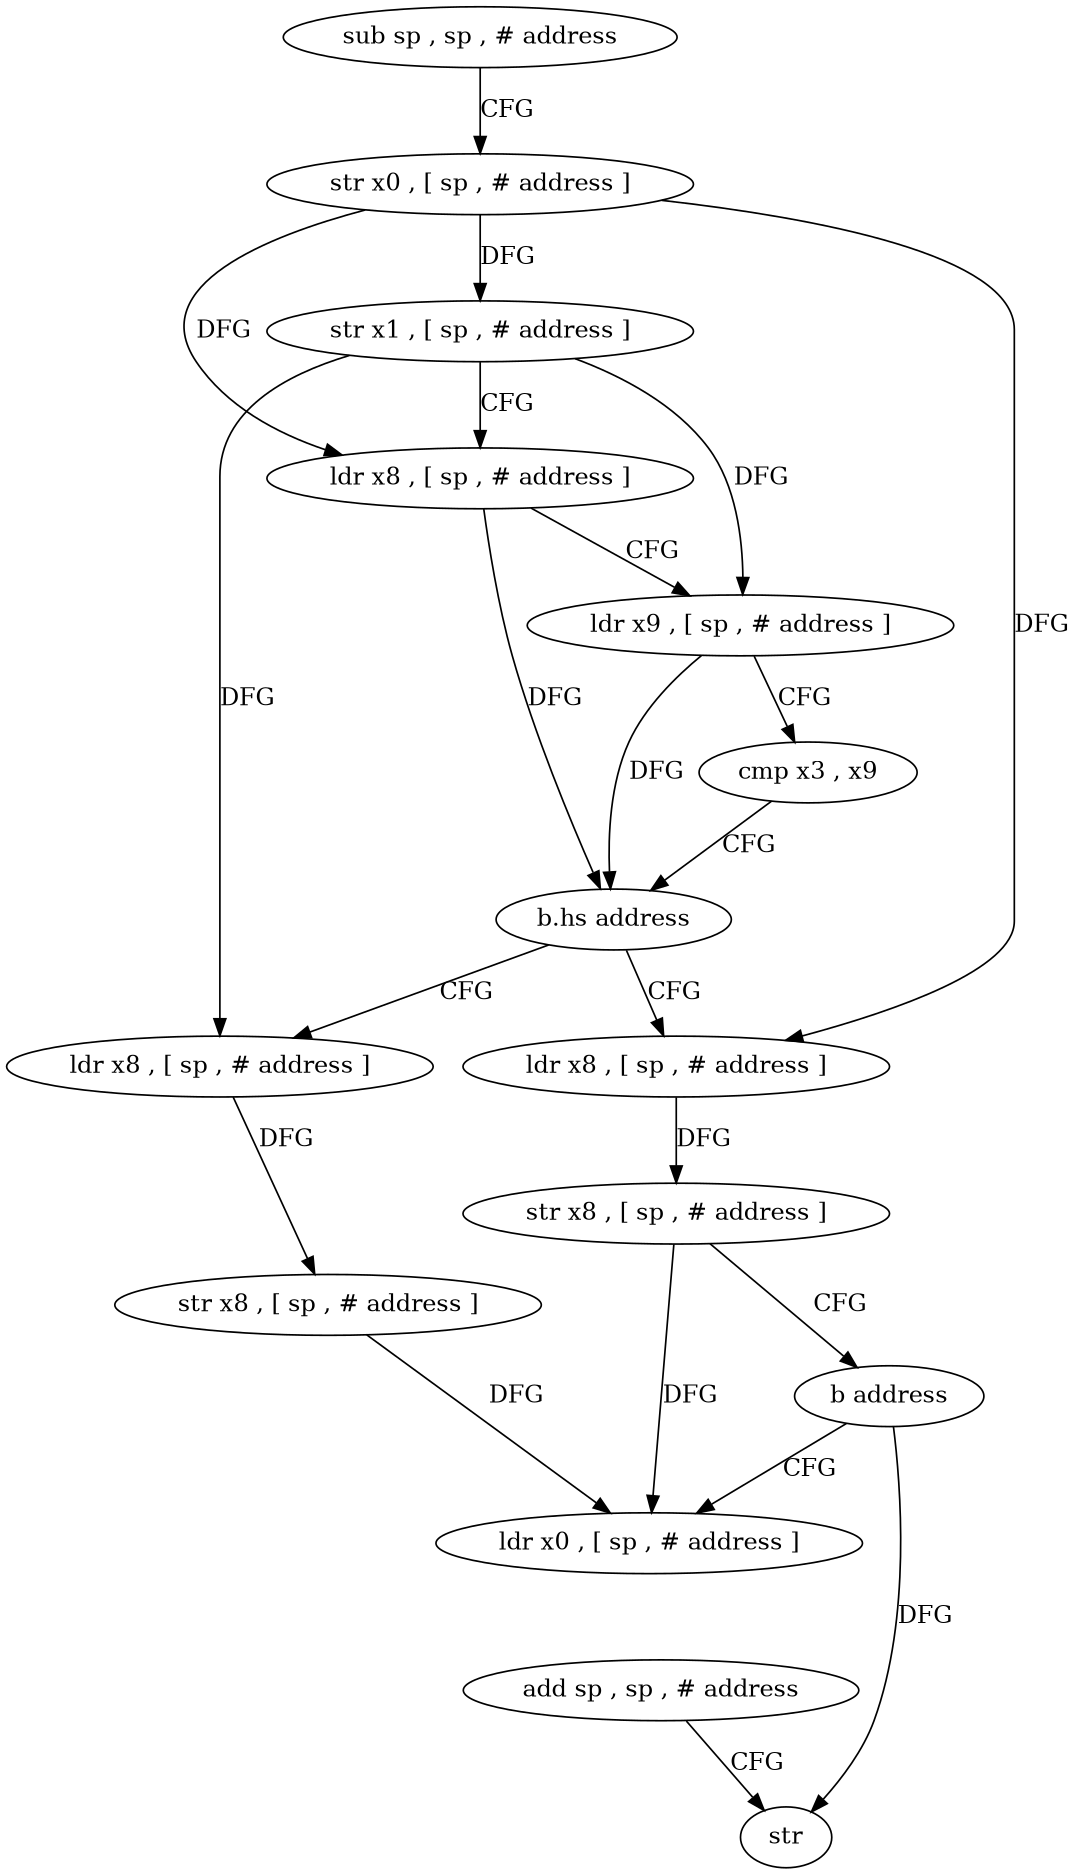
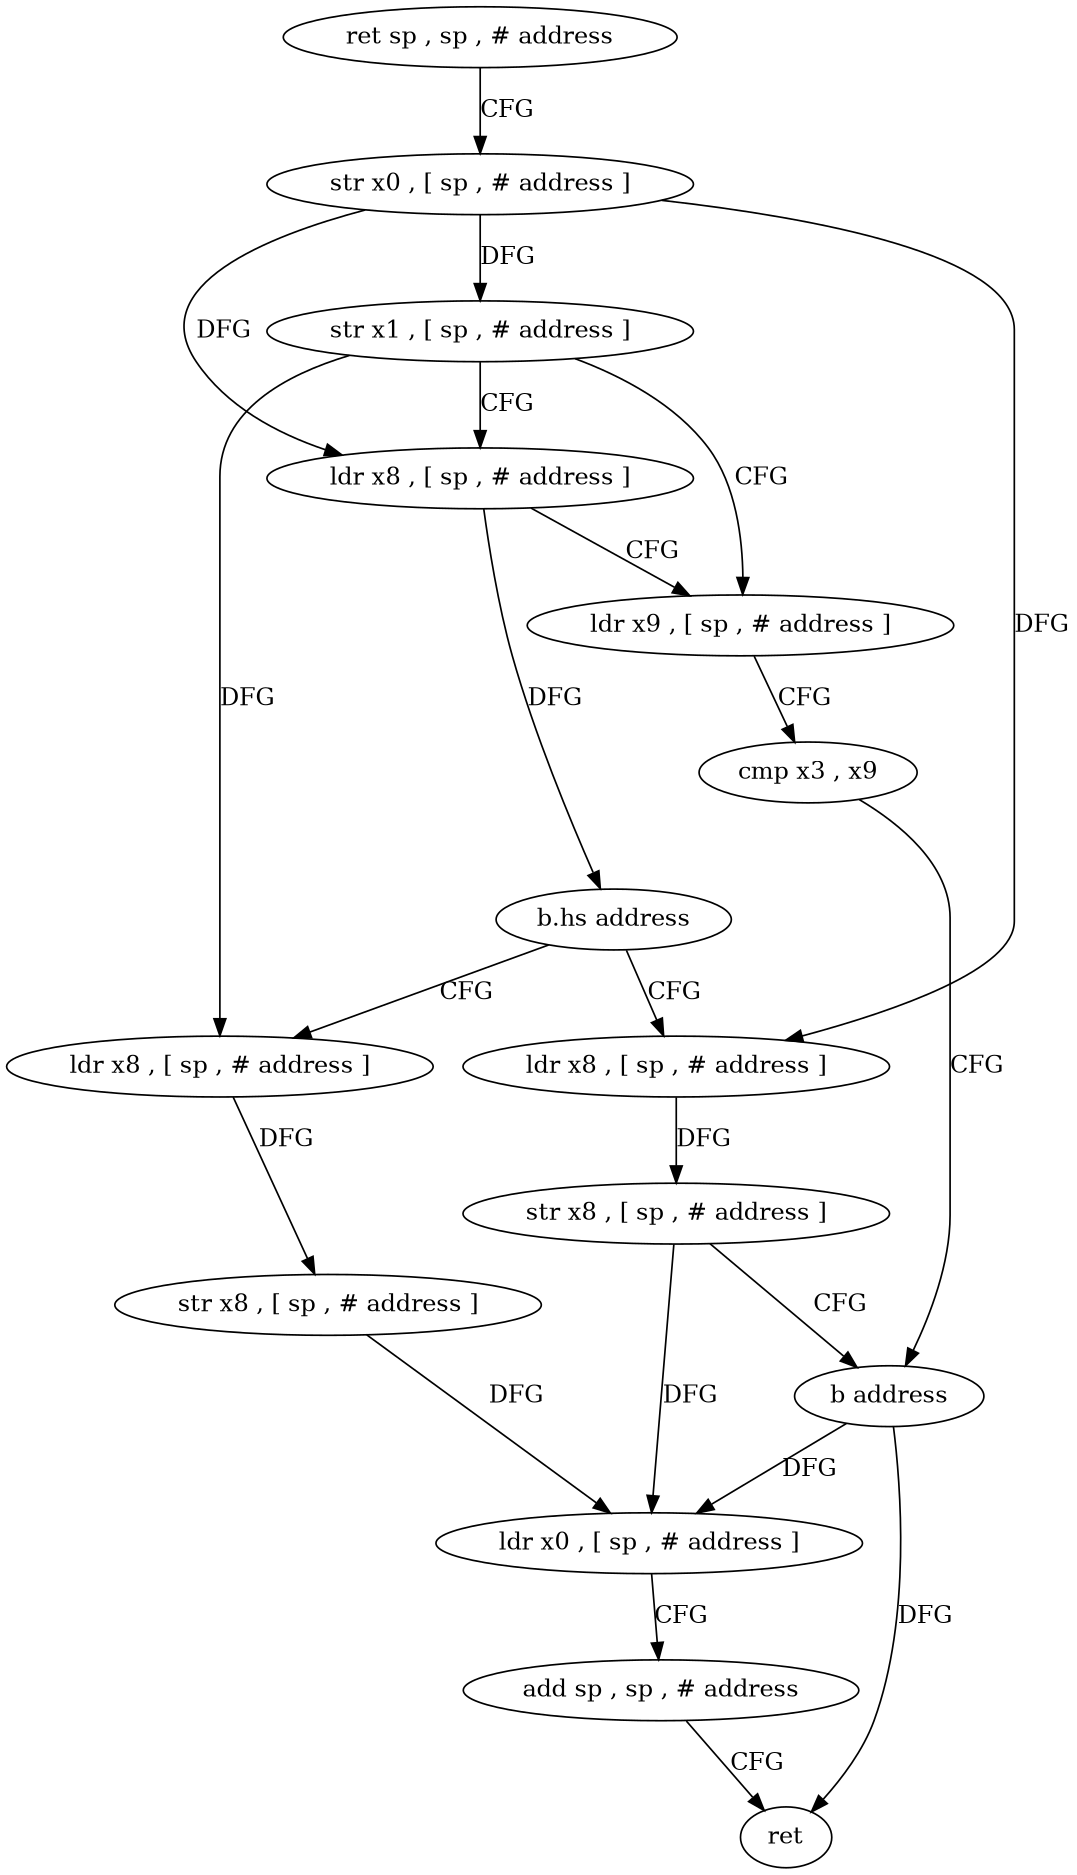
node "sub sp , sp , # address": label "sub sp , sp , # address" -> "ret sp , sp , # address"
edge "str x1 , [ sp , # address ]" -> "ldr x9 , [ sp , # address ]": label "DFG" -> "CFG"
edge "ldr x9 , [ sp , # address ]" -> "b.hs address": removed, label "DFG"
edge "cmp x3 , x9" -> "b.hs address": now "cmp x3 , x9" -> "b address"
edge "b address" -> "ldr x0 , [ sp , # address ]": label "CFG" -> "DFG"
edge "ldr x0 , [ sp , # address ]" -> "add sp , sp , # address": added, label "CFG"
node "str": label "str" -> "ret"
